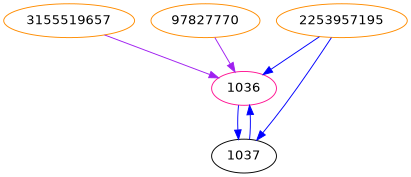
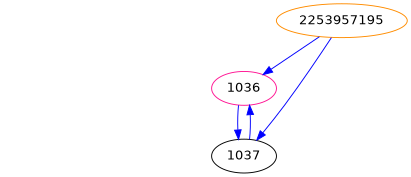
node "3155519657": removed
node "97827770": removed
